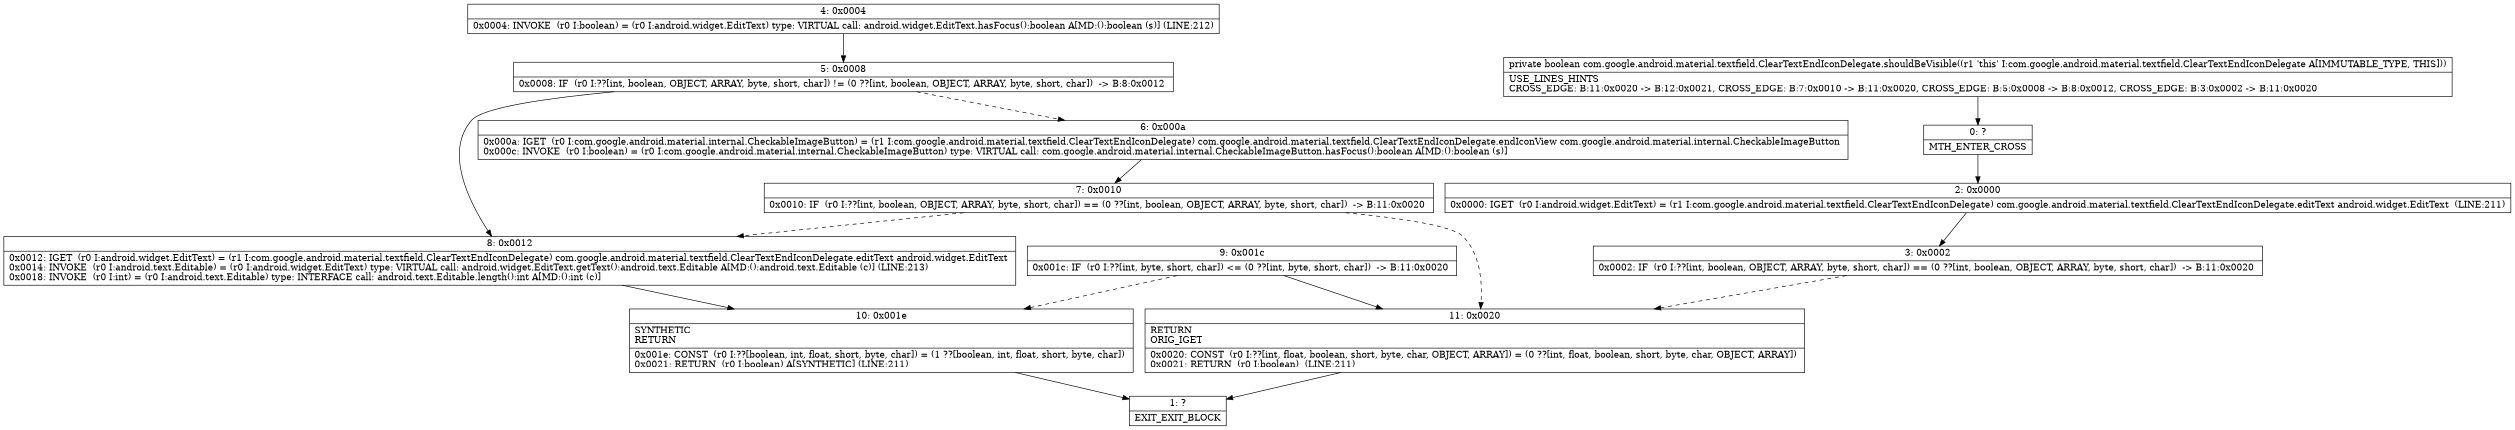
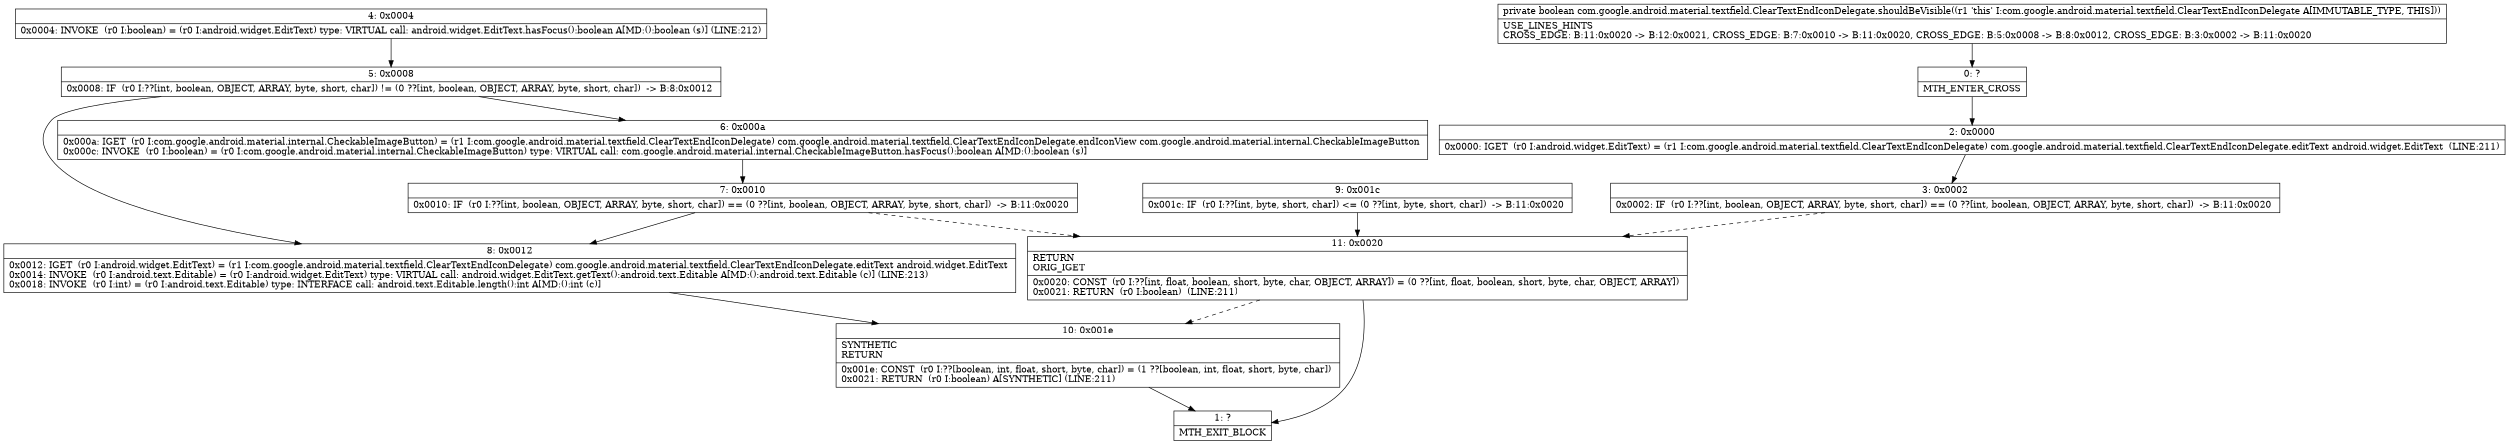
edge "5: 0x0008" -> "6: 0x000a": style dashed -> solid
edge "7: 0x0010" -> "8: 0x0012": style dashed -> solid
edge "9: 0x001c" -> "10: 0x001e": now "11: 0x0020" -> "10: 0x001e"
node "1: ?": text "EXIT_EXIT_BLOCK" -> "MTH_EXIT_BLOCK"
